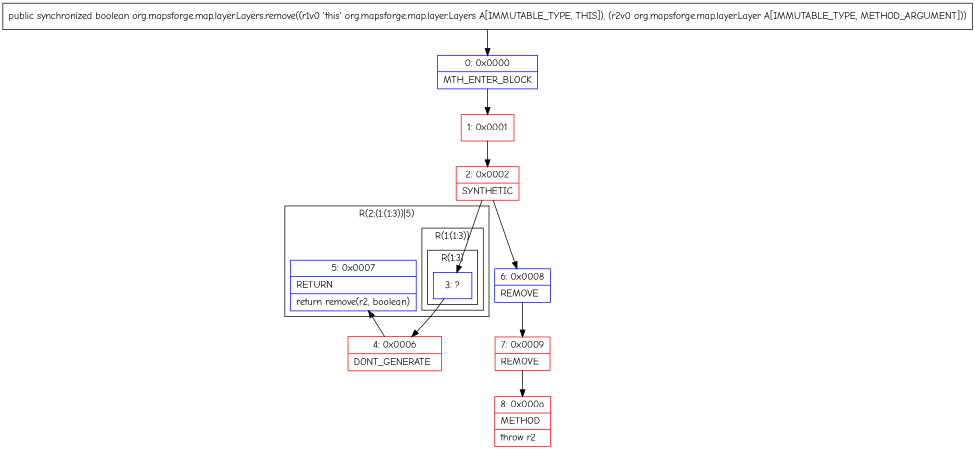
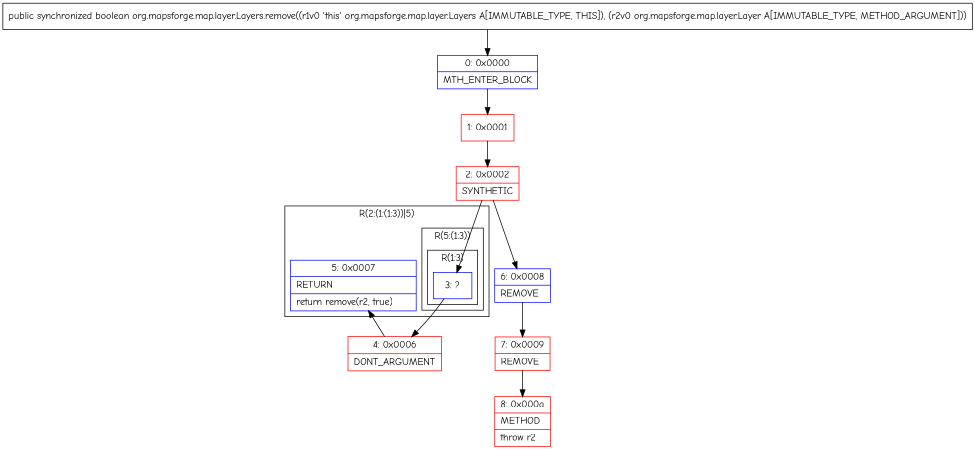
cluster "R(1:(1:3))": label "R(1:(1:3))" -> "R(5:(1:3))"
node "5: 0x0007": text "return remove(r2, boolean)" -> "return remove(r2, true)"
node "4: 0x0006": text "DONT_GENERATE" -> "DONT_ARGUMENT"
